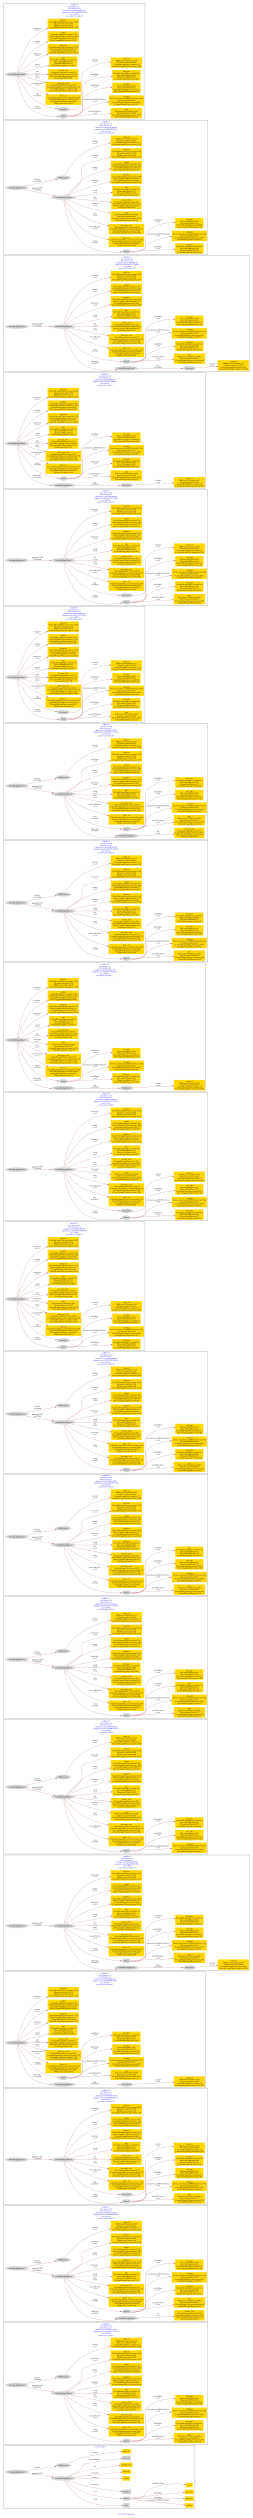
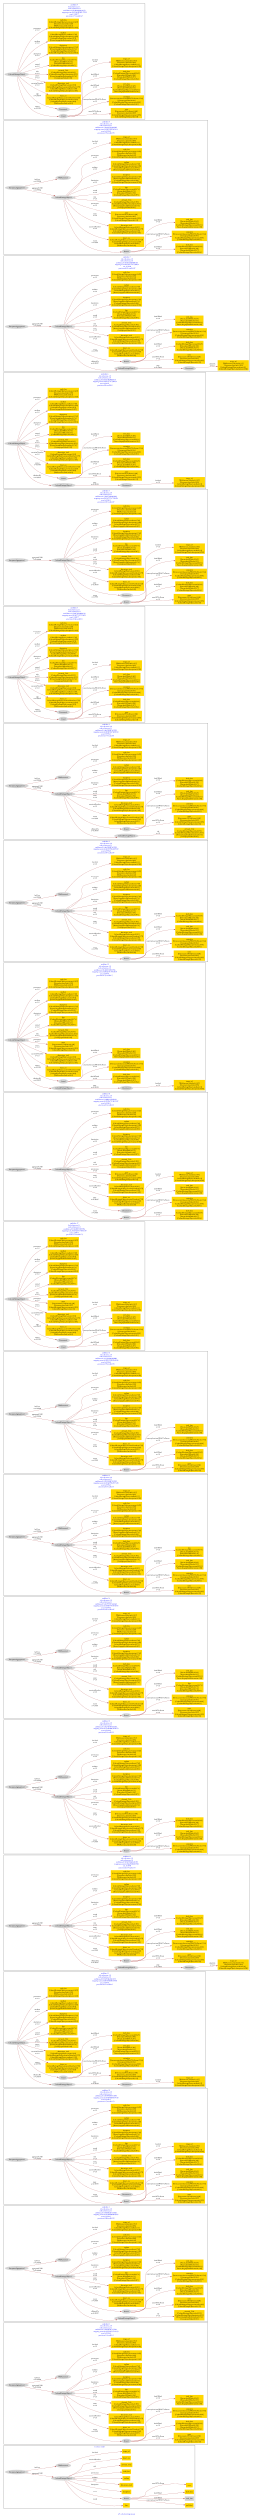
node "object_no": fillcolor lightgray -> gold
node "dimensions_inch": added
node "description": fillcolor lightgray -> gold
node "birth_date": fillcolor gold -> lightgray
node "date": fillcolor lightgray -> gold
